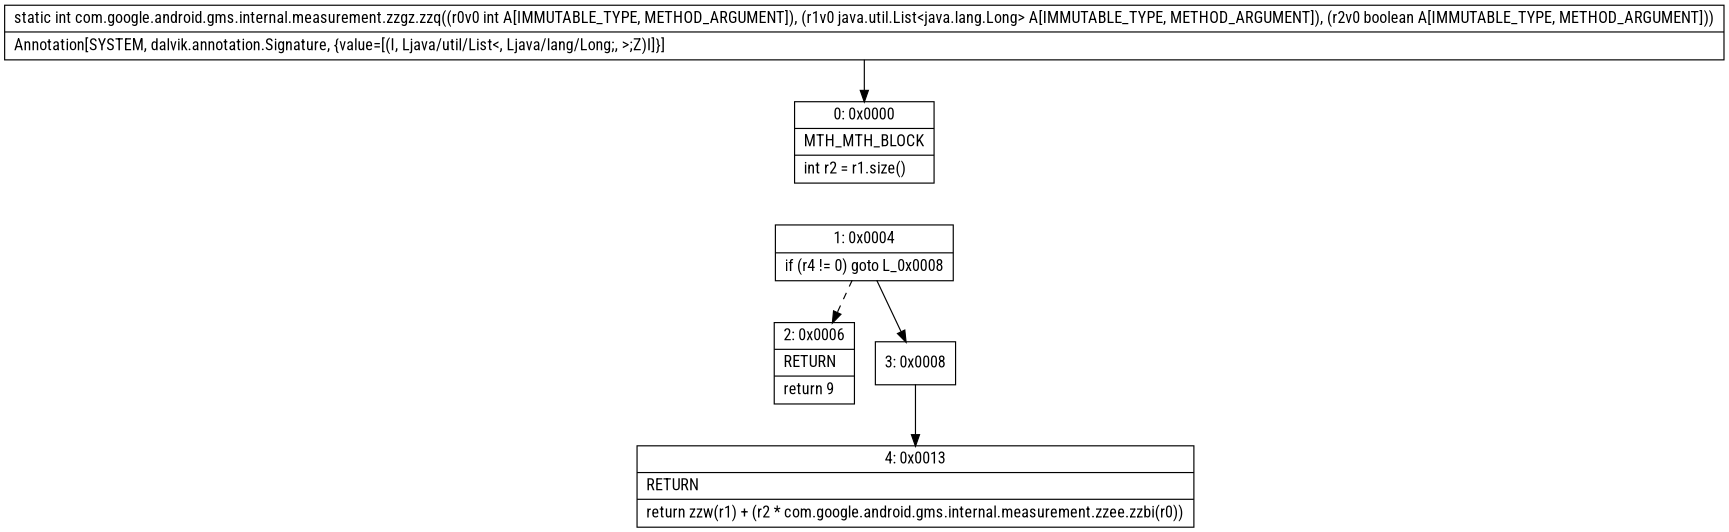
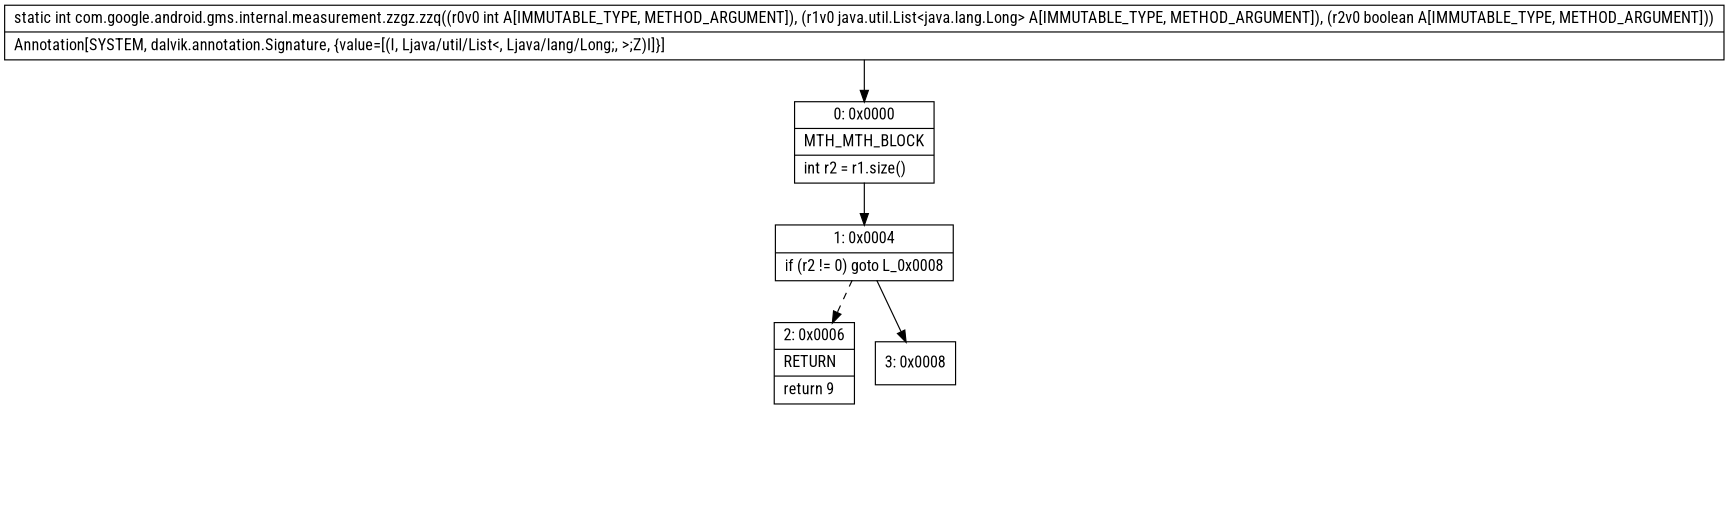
edge "0: 0x0000" -> "1: 0x0004": added
node "1: 0x0004": text "if (r4 != 0) goto L_0x0008" -> "if (r2 != 0) goto L_0x0008"
node "4: 0x0013": removed
